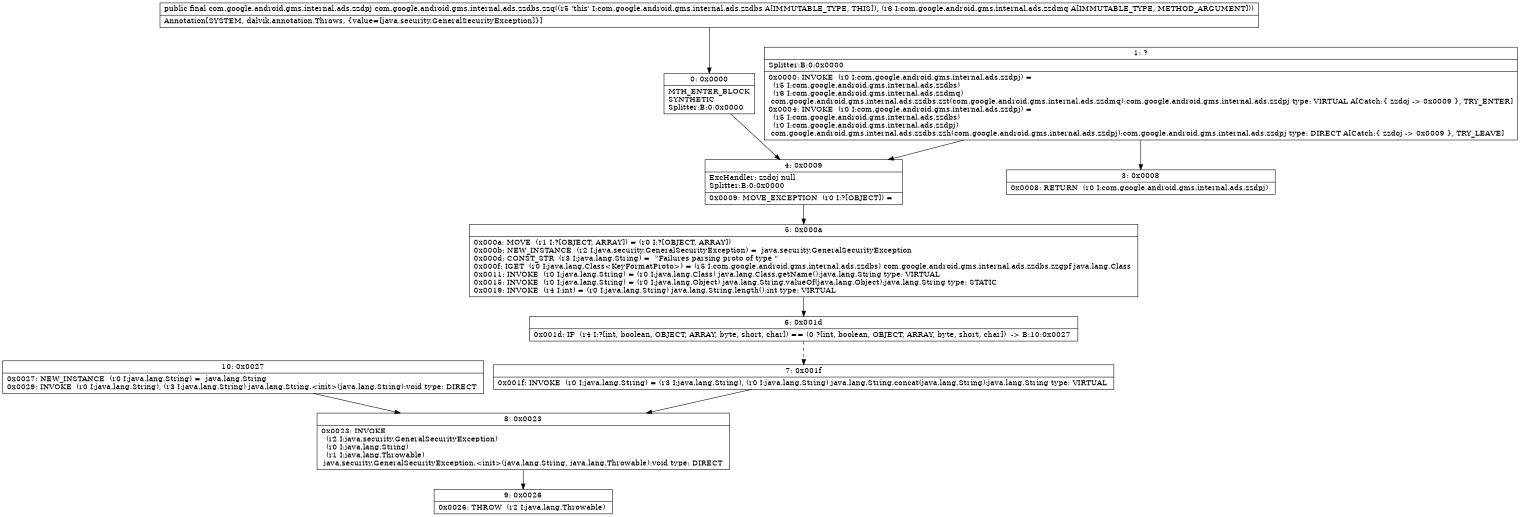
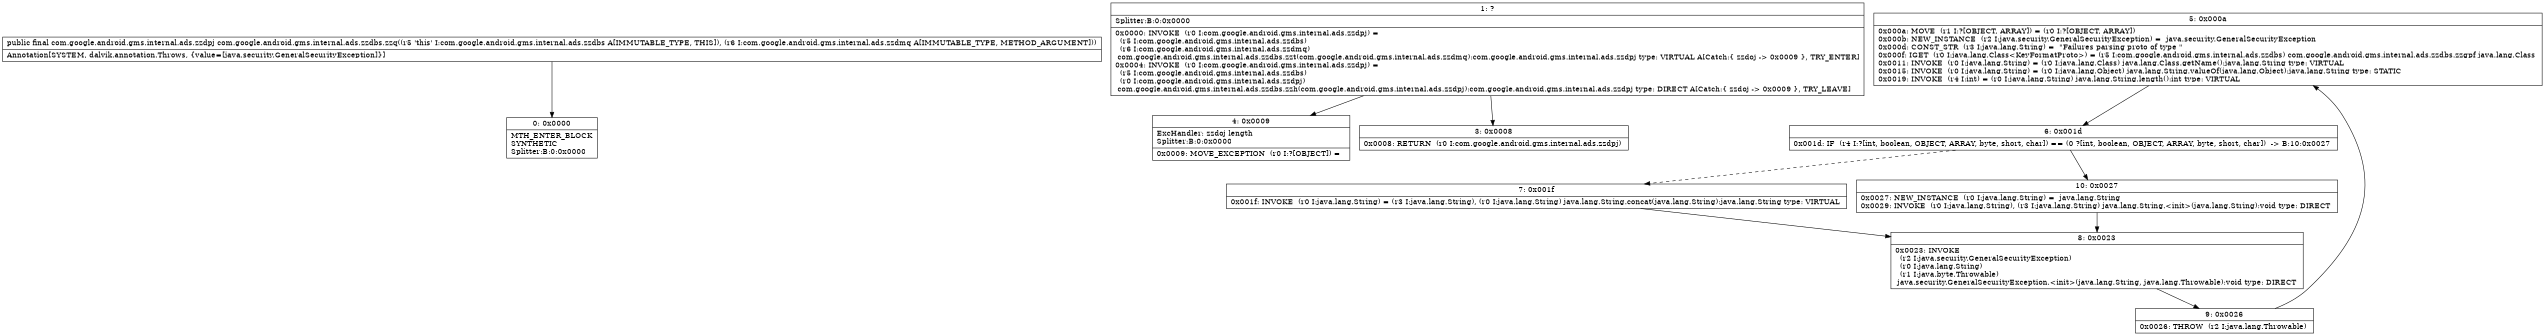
edge "0: 0x0000" -> "4: 0x0009": removed
edge "6: 0x001d" -> "10: 0x0027": added
node "4: 0x0009": text "ExcHandler: zzdoj null" -> "ExcHandler: zzdoj length"
edge "4: 0x0009" -> "5: 0x000a": now "9: 0x0026" -> "5: 0x000a"
node "8: 0x0023": text "(r1 I:java.lang.Throwable)" -> "(r1 I:java.byte.Throwable)"
